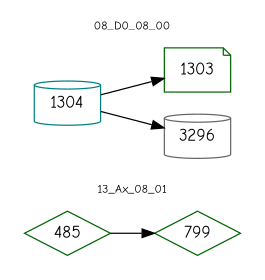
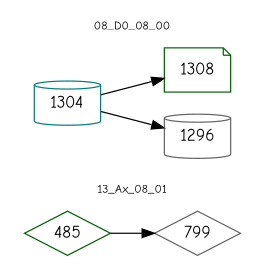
node "1303": label "1303" -> "1308"
node "3296": label "3296" -> "1296"
node "799": color darkgreen -> gray40
